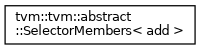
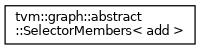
node "tvm::tvm::abstract ::SelectorMembers< add >": label "tvm::tvm::abstract ::SelectorMembers< add >" -> "tvm::graph::abstract ::SelectorMembers< add >"
